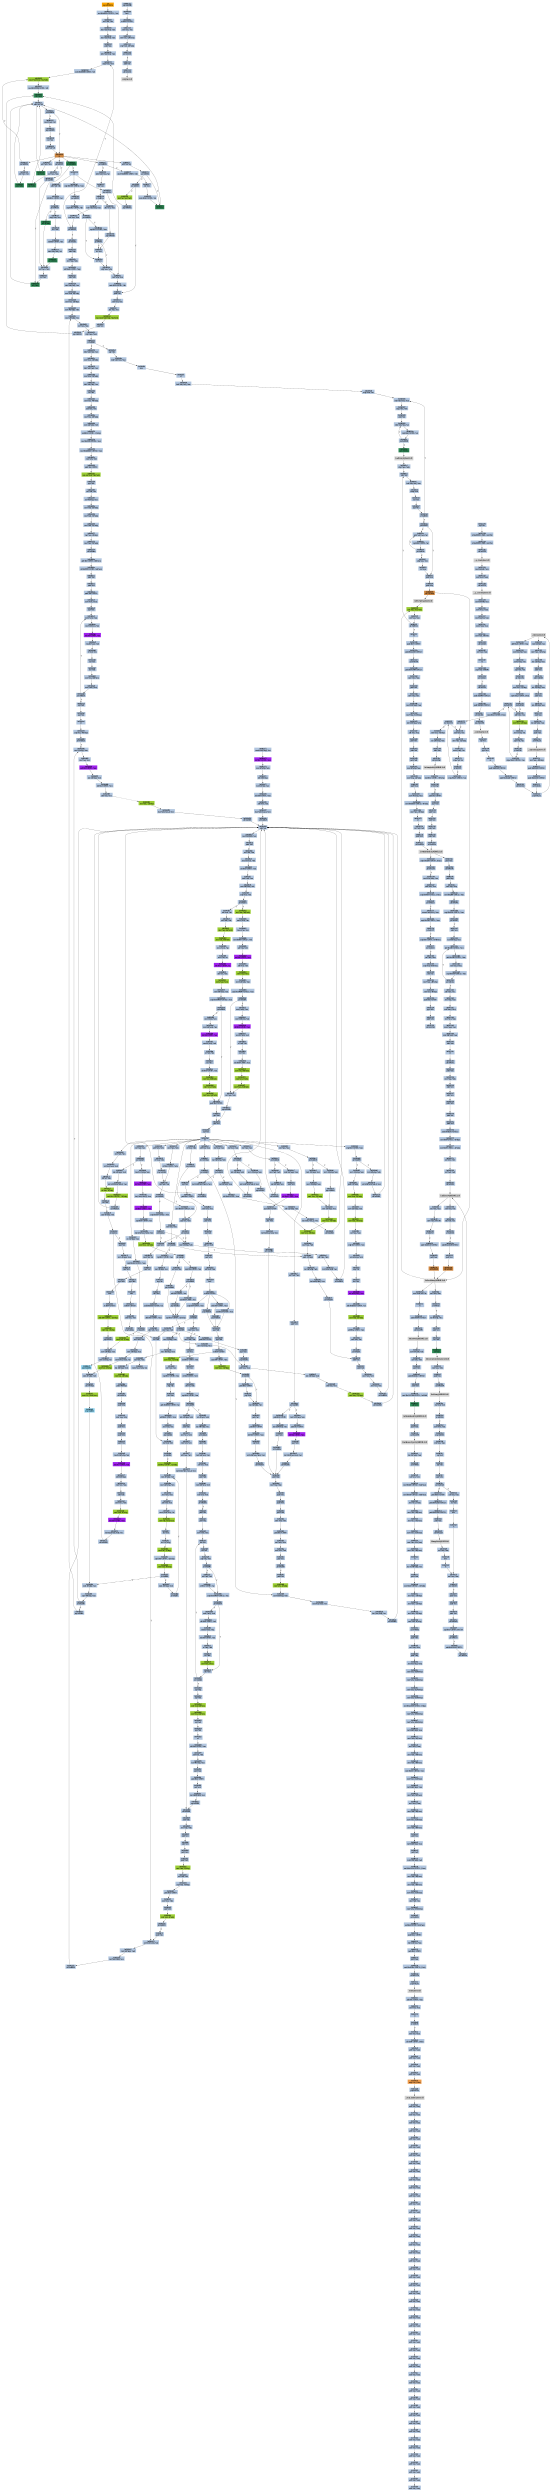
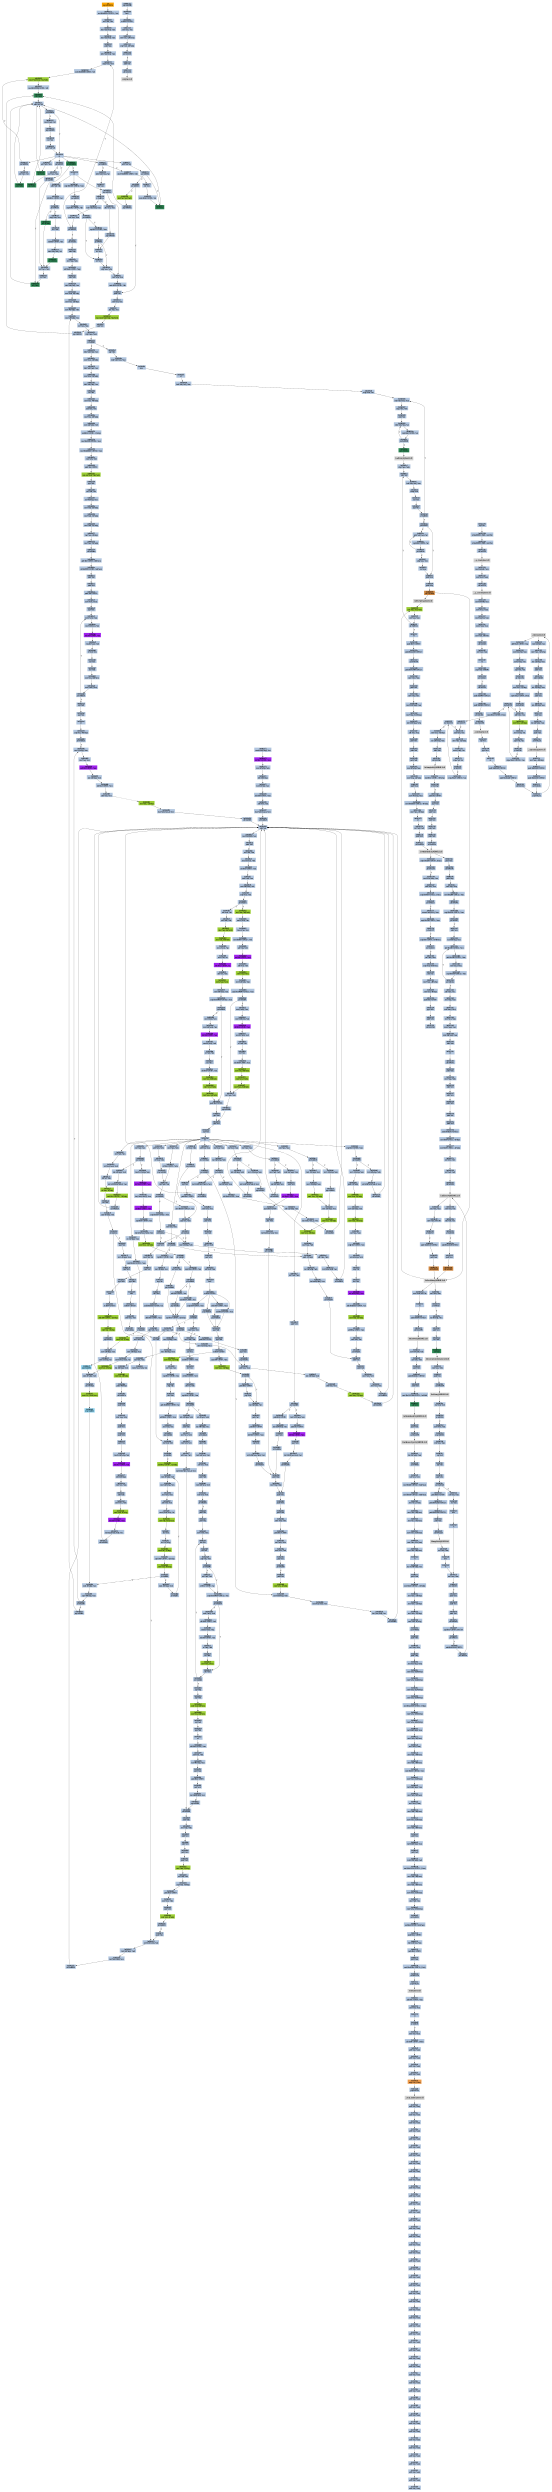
node "0x0040010b ret": fillcolor peru -> lightsteelblue
edge "0x0042dcfd call 0x42dbbe" -> "0x0042dbbe pushl %ebp": now "0x0042dcfd call 0x42dbbe" -> "0x0042dbc1 pushl %ecx"
